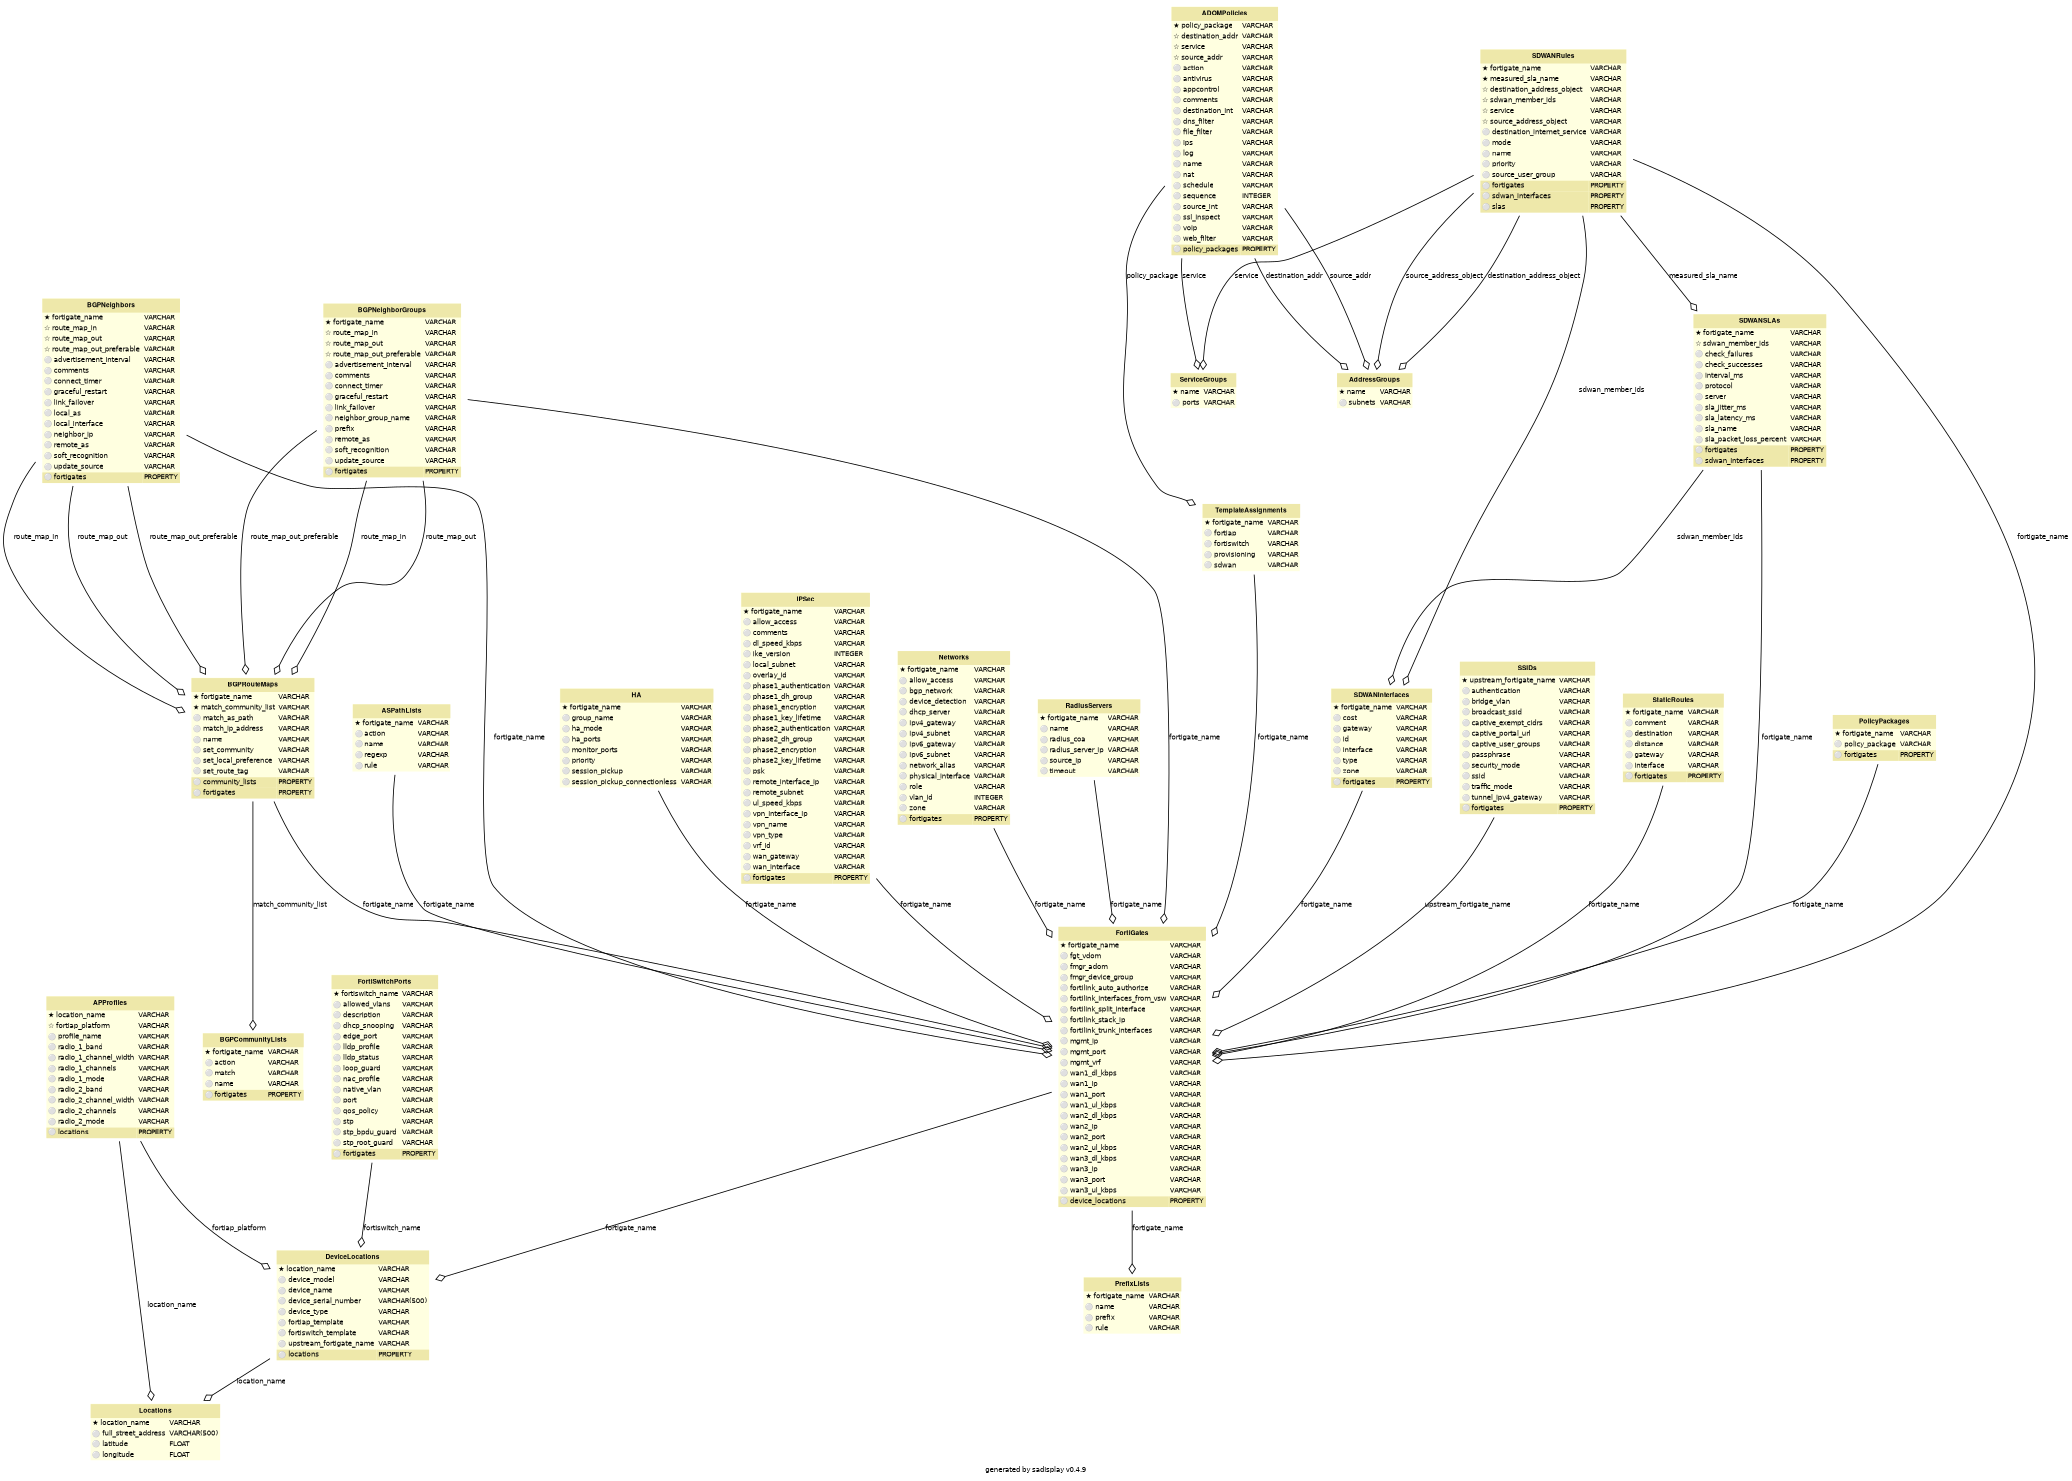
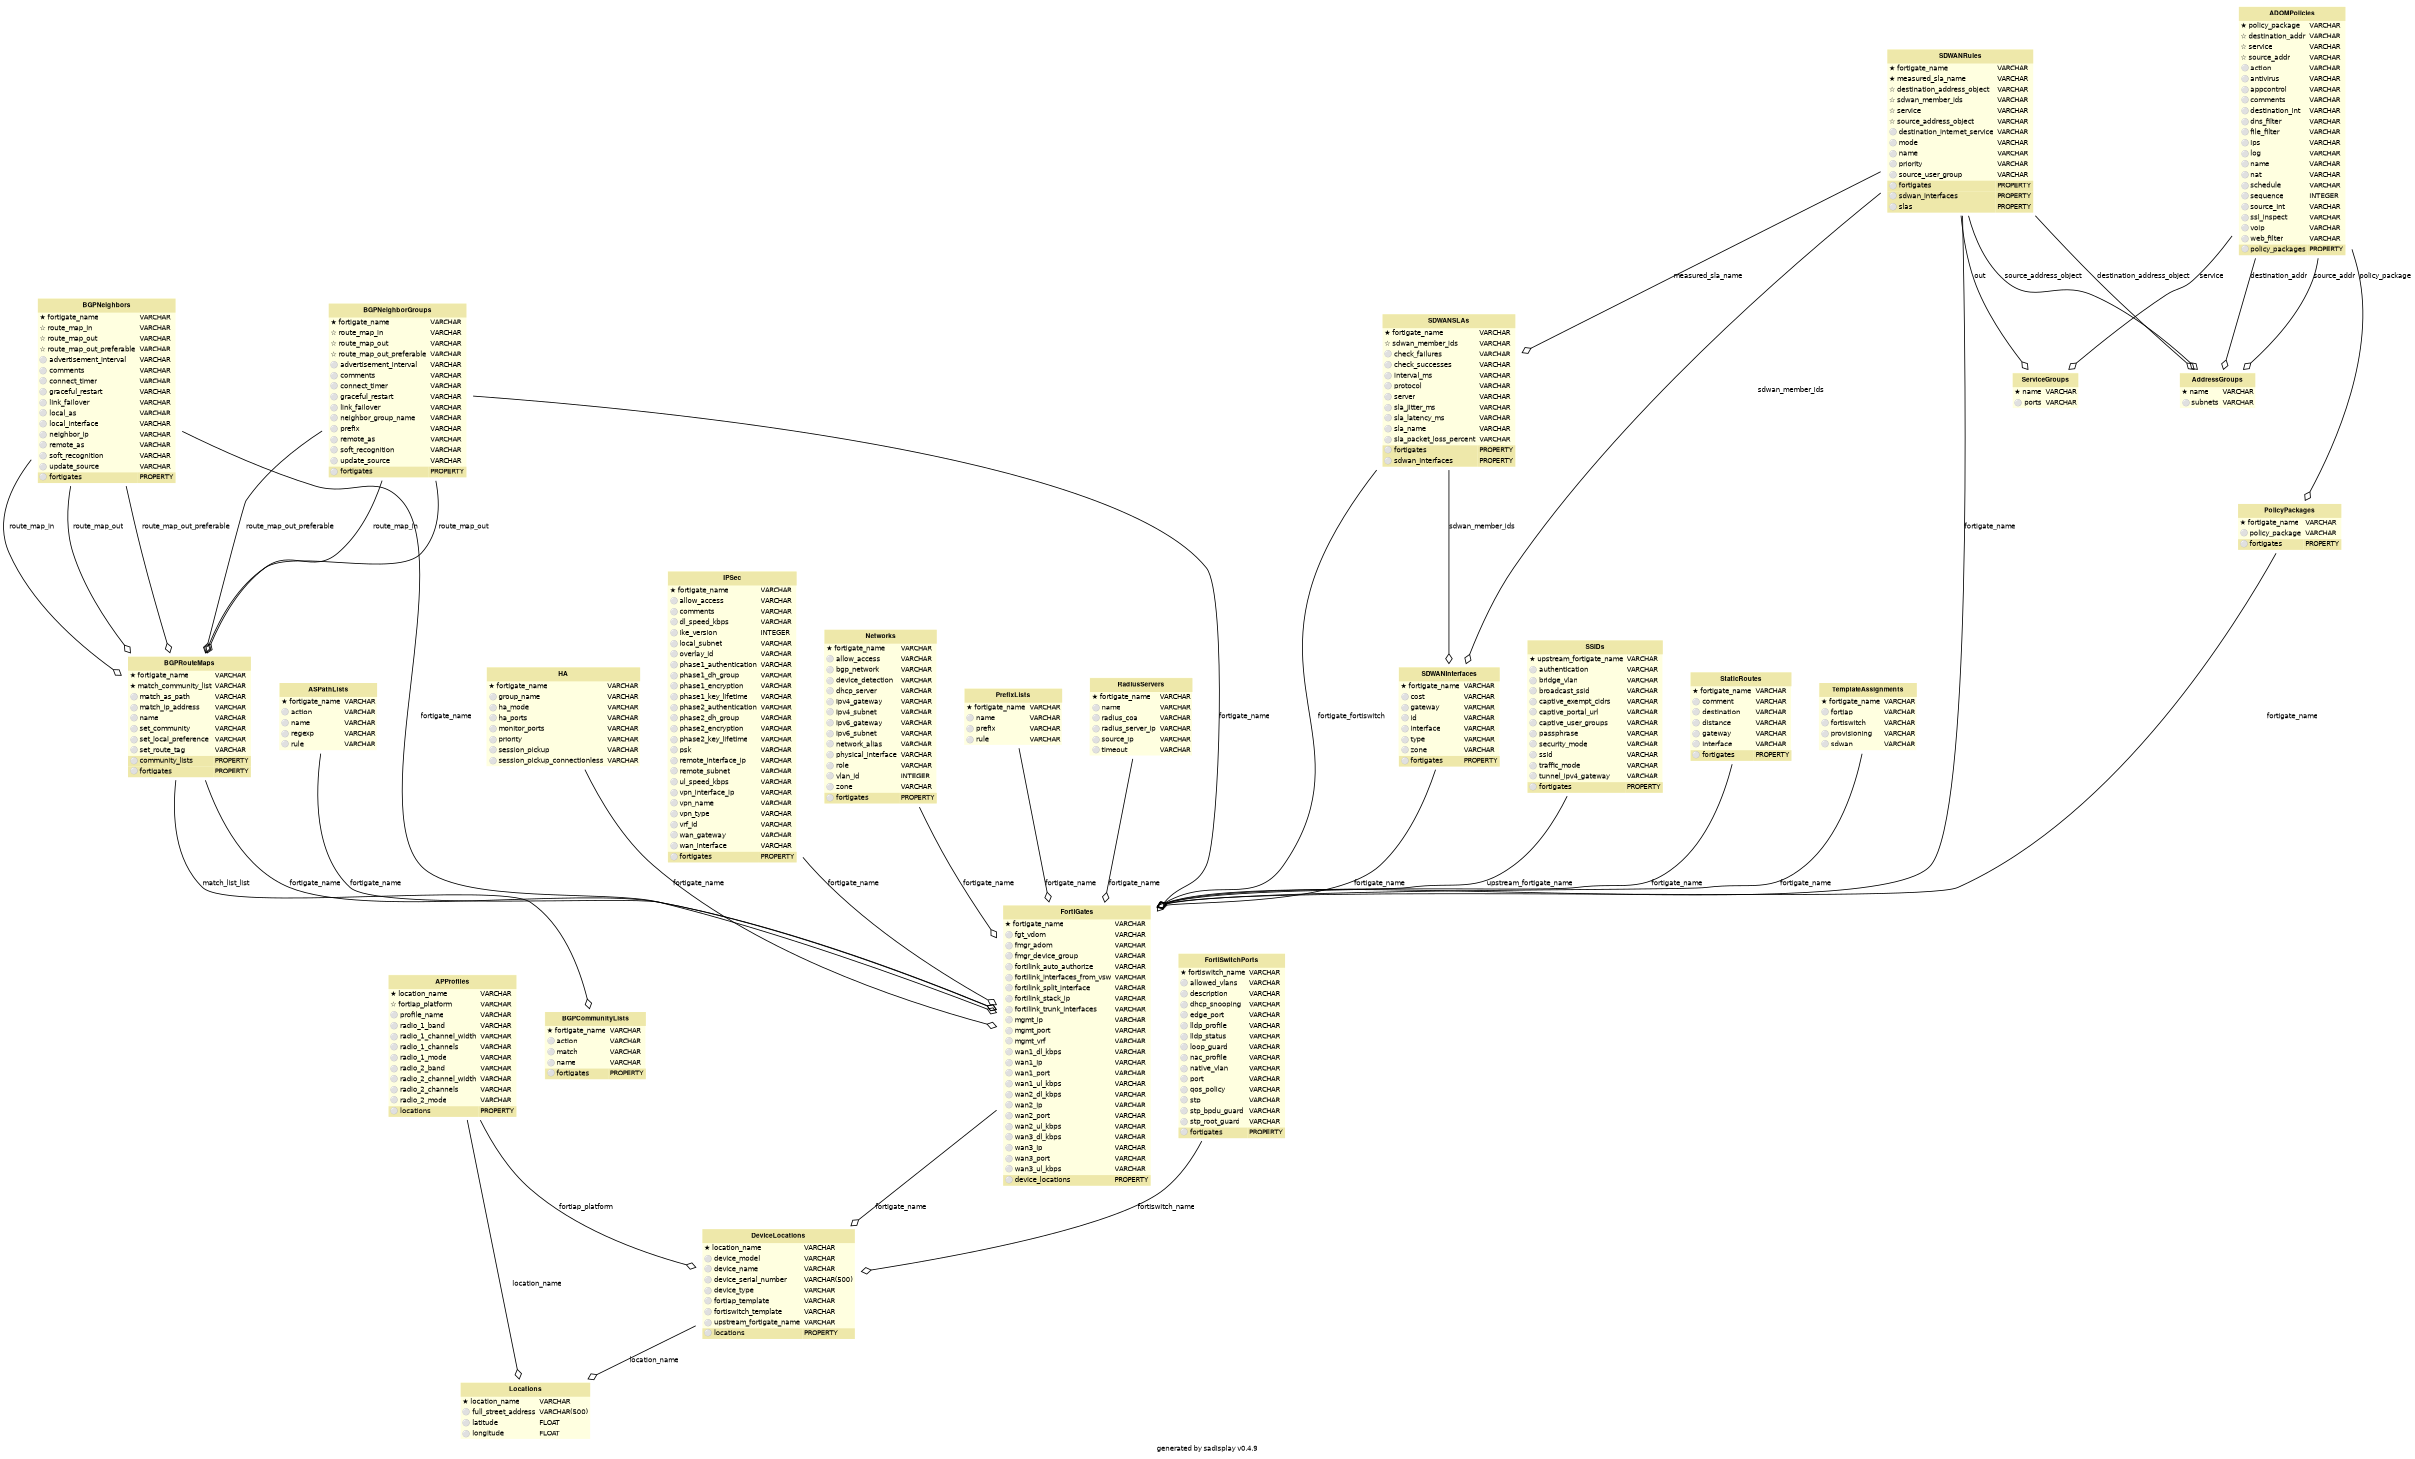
edge "SDWANRules" -> "ServiceGroups": label "service" -> "out"
edge "ADOMPolicies" -> "TemplateAssignments": now "ADOMPolicies" -> "PolicyPackages"
edge "SDWANSLAs" -> "FortiGates": label "fortigate_name" -> "fortigate_fortiswitch"
edge "BGPRouteMaps" -> "BGPCommunityLists": label "match_community_list" -> "match_list_list"
edge "FortiGates" -> "PrefixLists": reversed
